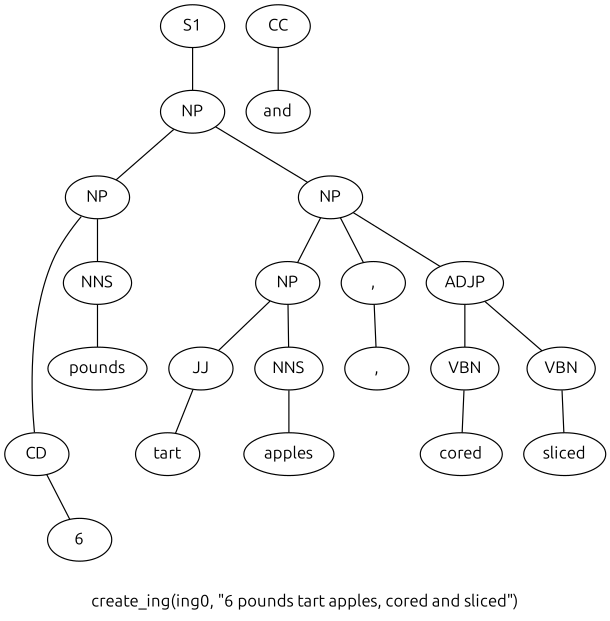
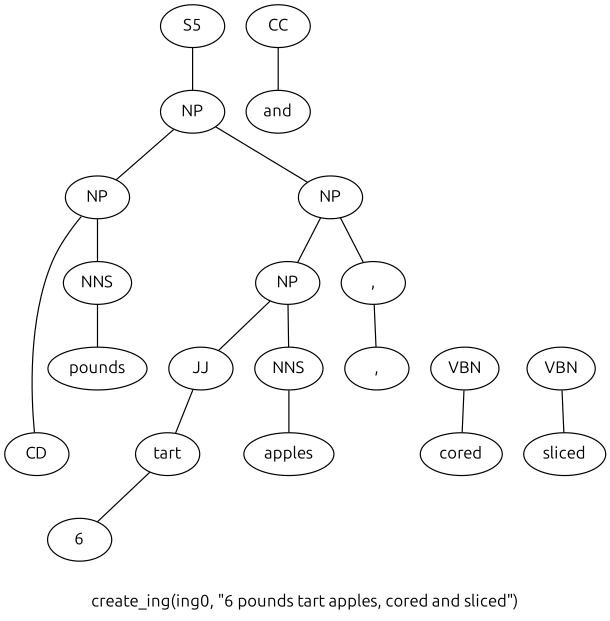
node "S1": label "S1" -> "S5"
node "ADJP": removed
edge "CD" -- "6": now "tart" -- "6"
